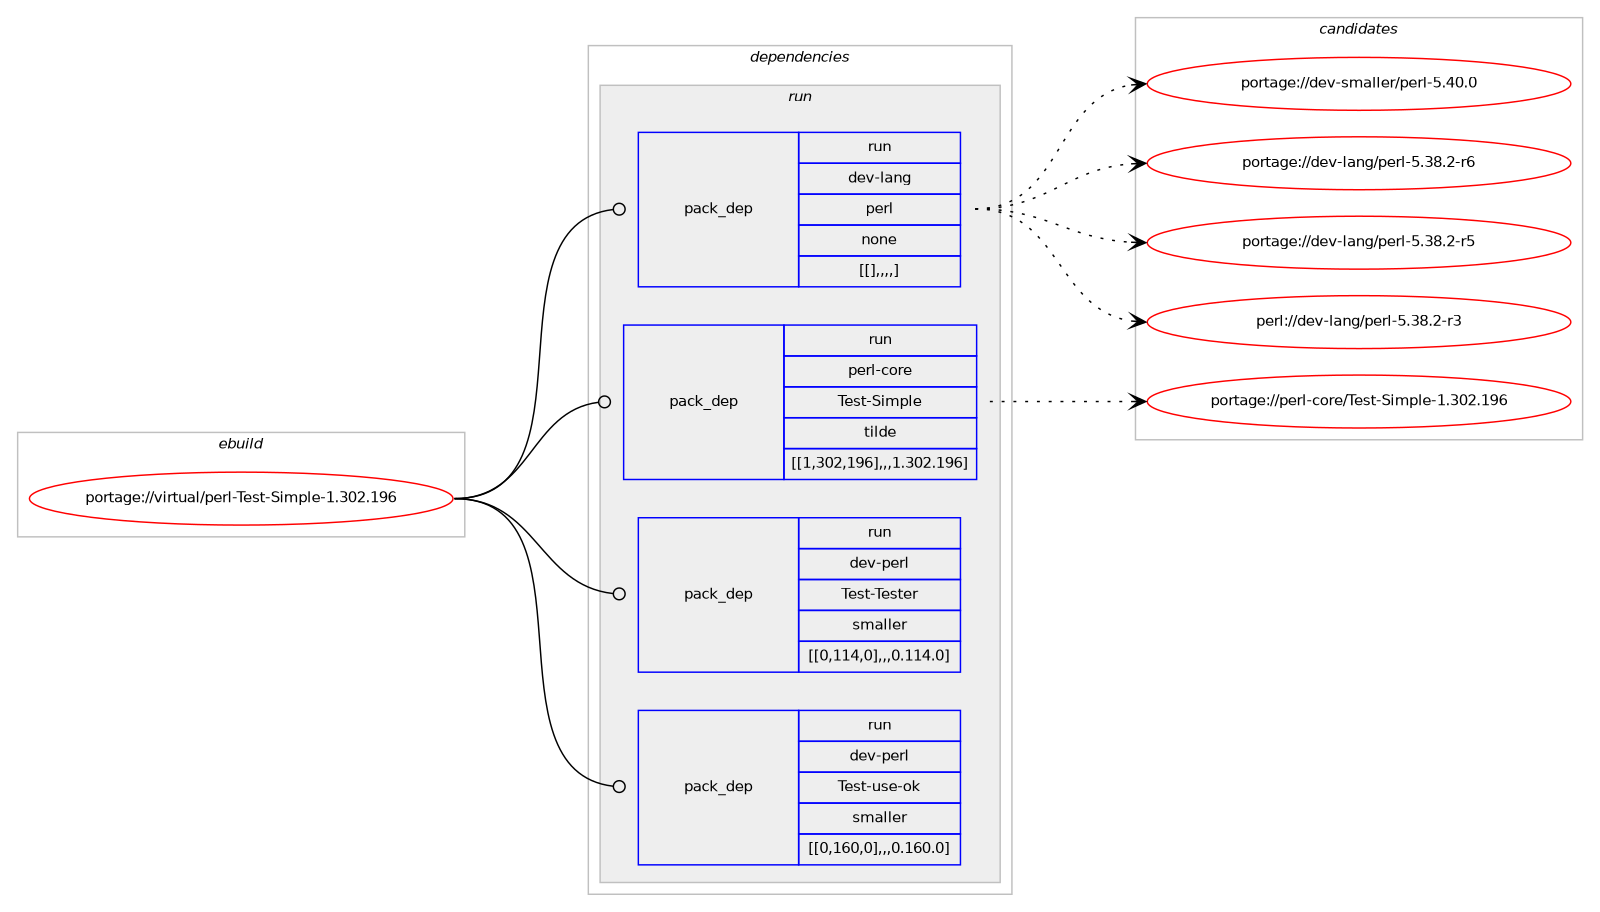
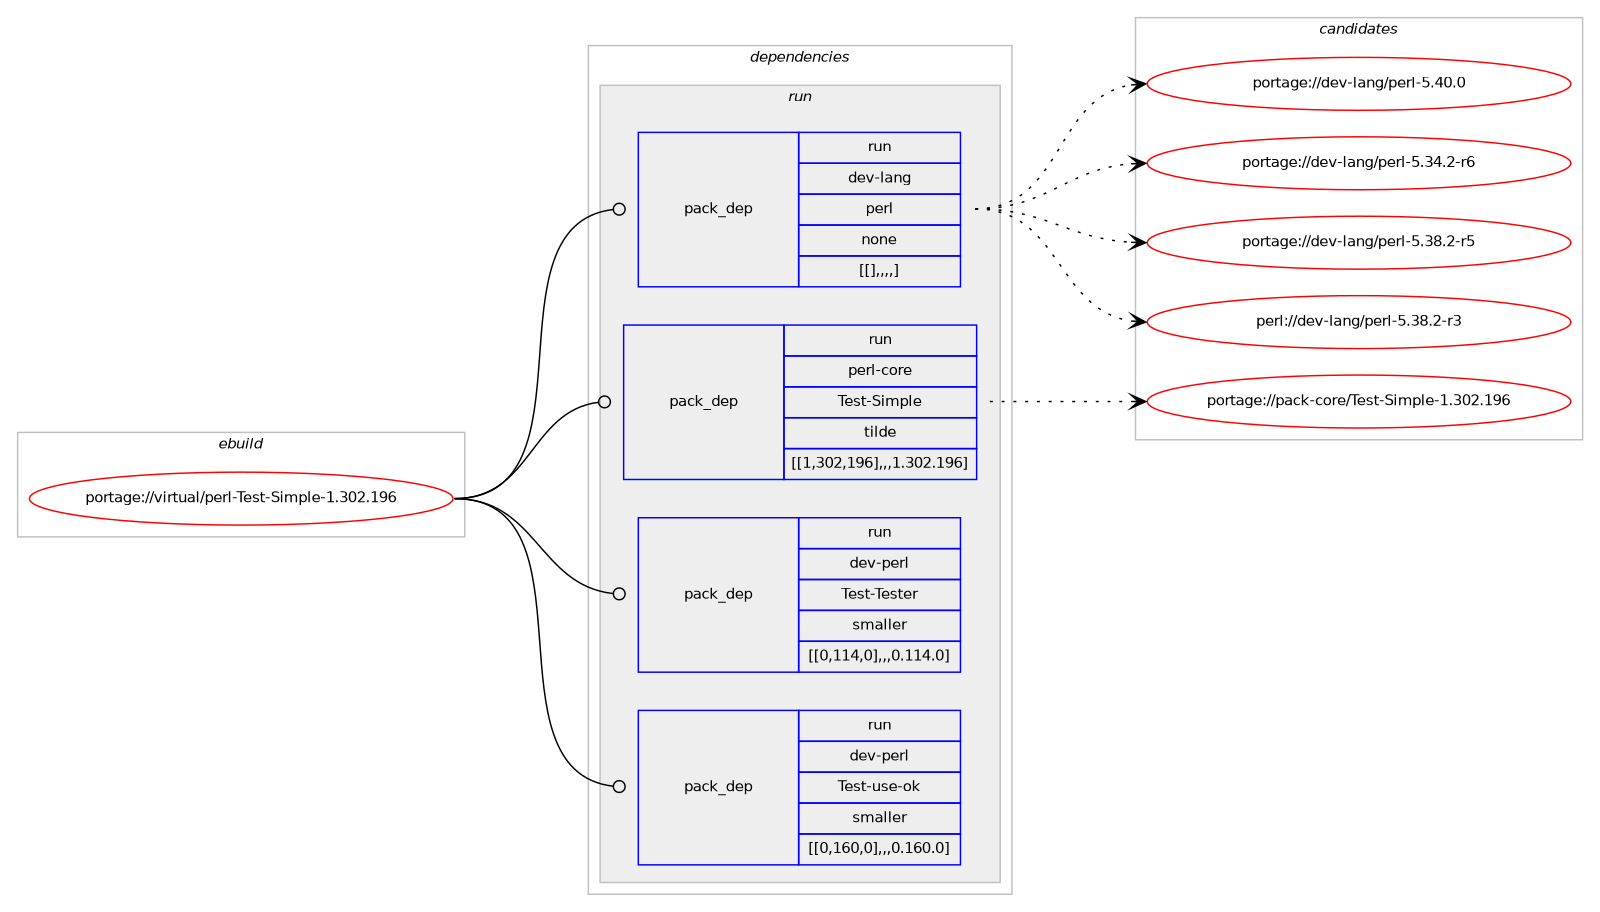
node "portage://dev-smaller/perl-5.40.0": label "portage://dev-smaller/perl-5.40.0" -> "portage://dev-lang/perl-5.40.0"
node "portage://dev-lang/perl-5.38.2-r6": label "portage://dev-lang/perl-5.38.2-r6" -> "portage://dev-lang/perl-5.34.2-r6"
node "portage://perl-core/Test-Simple-1.302.196": label "portage://perl-core/Test-Simple-1.302.196" -> "portage://pack-core/Test-Simple-1.302.196"
